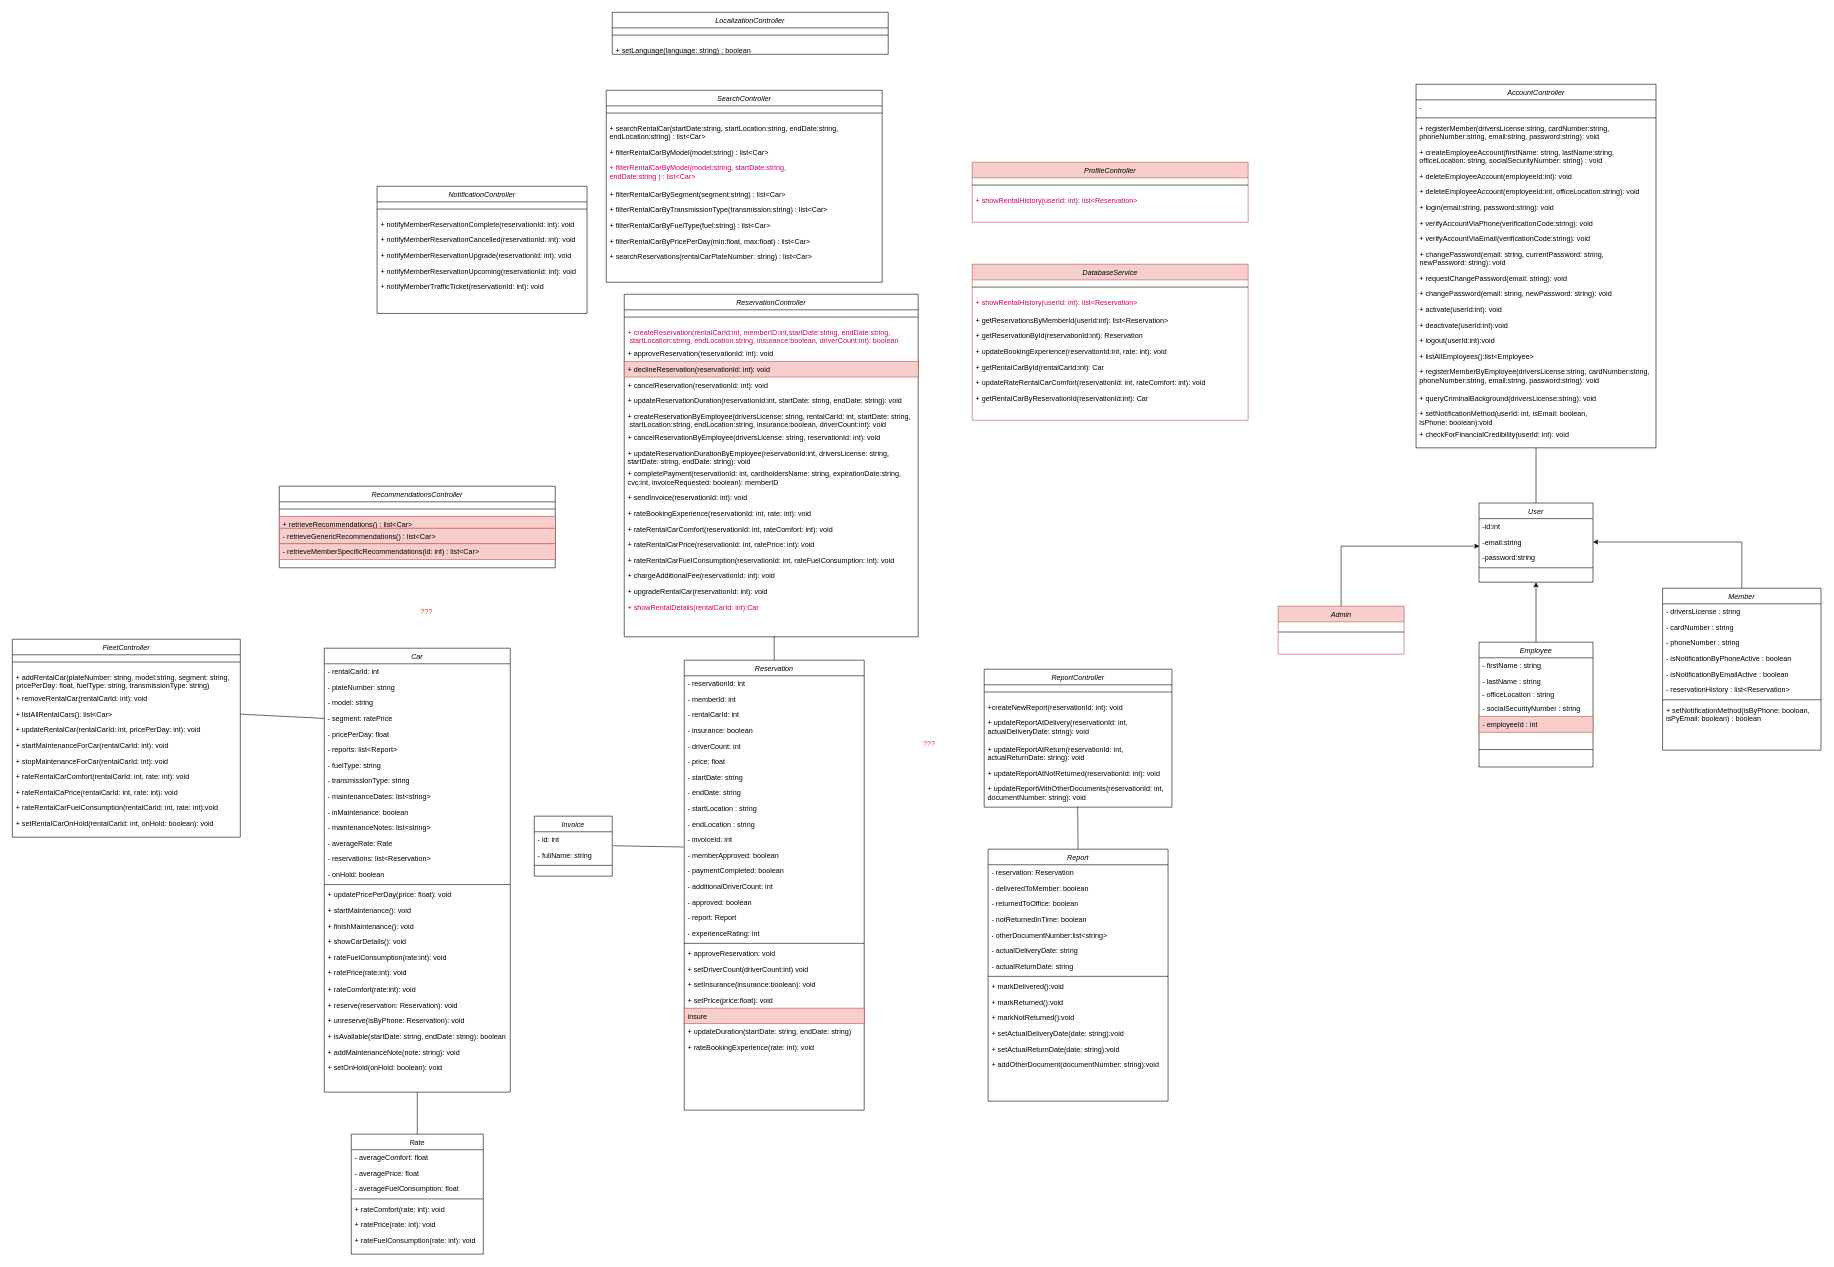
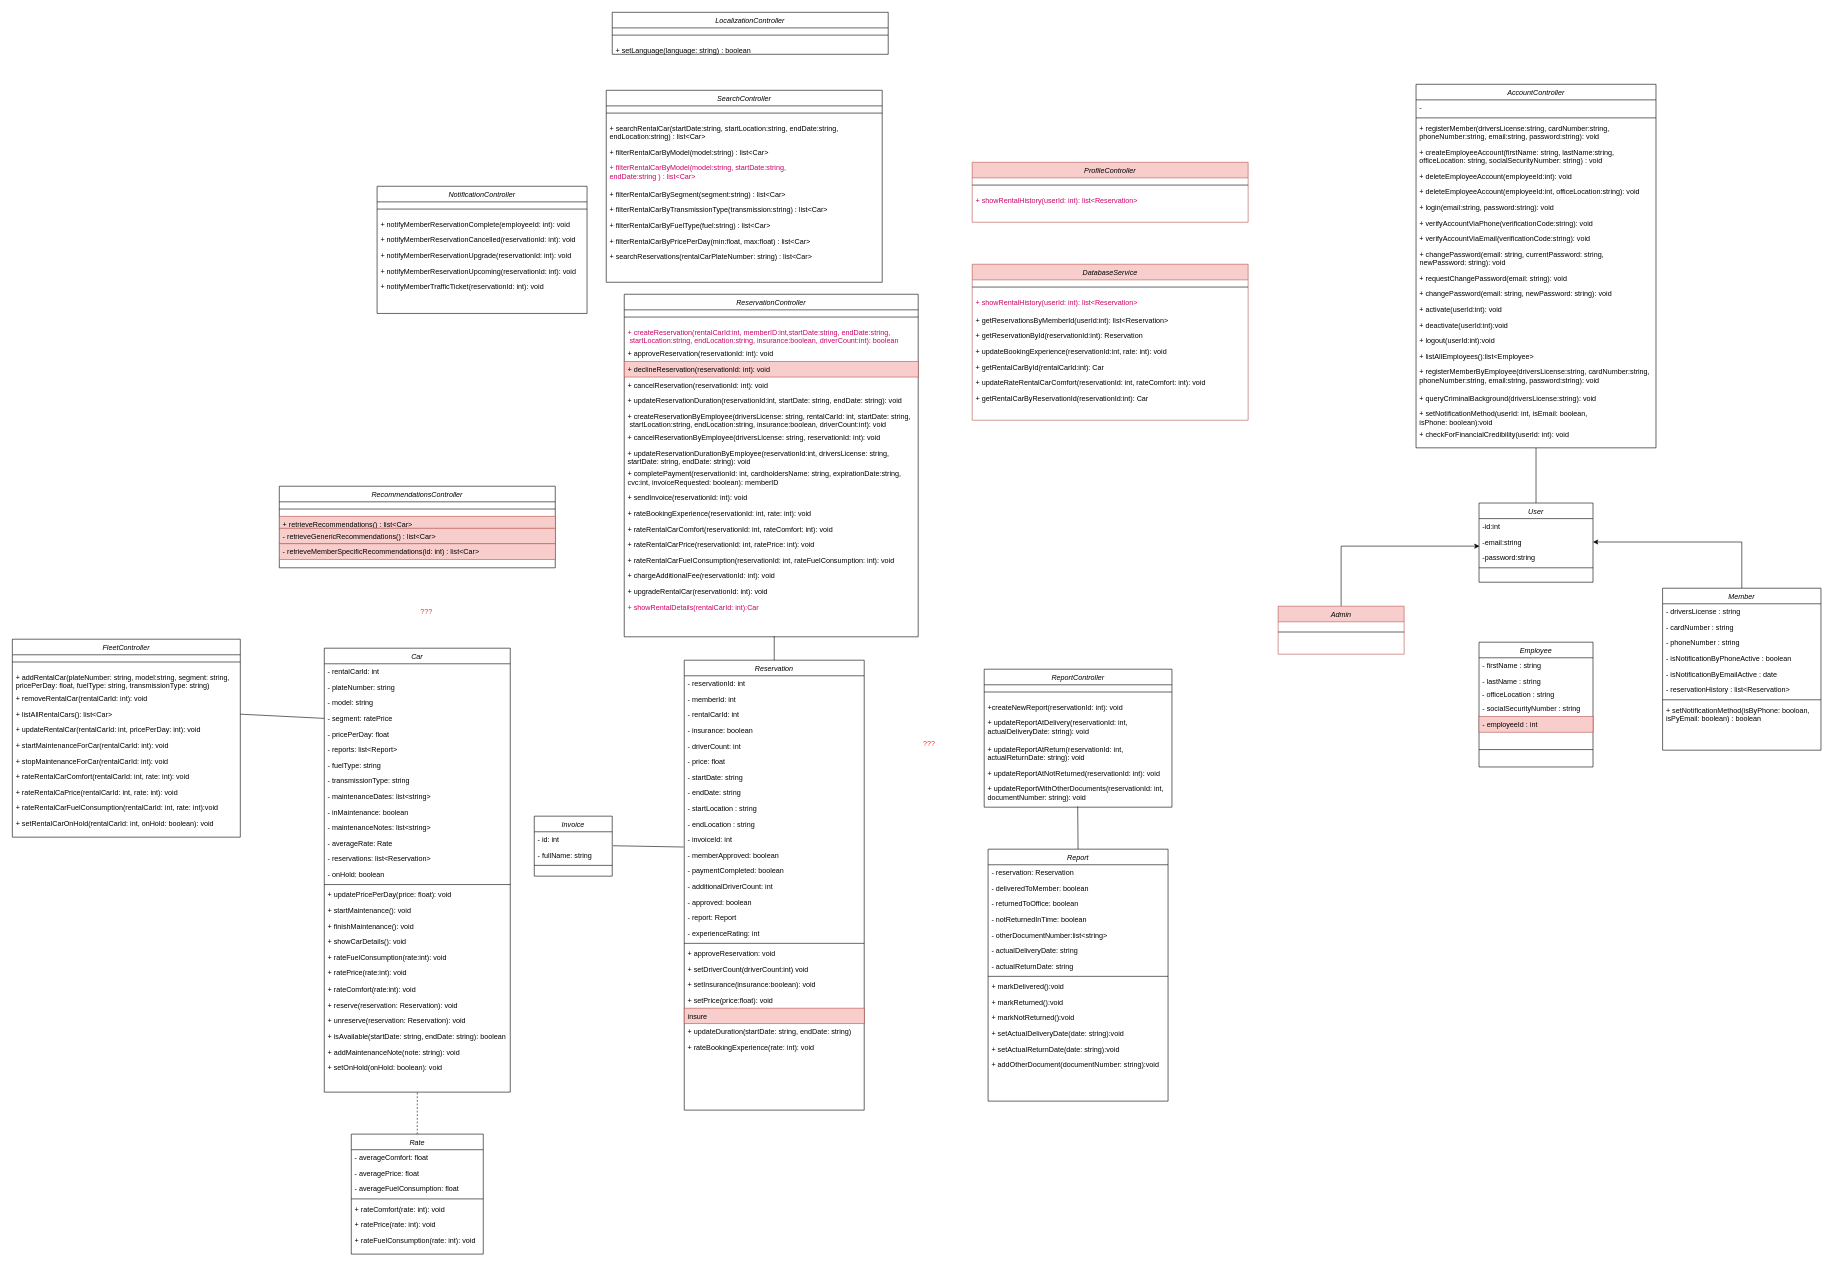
node "+ notifyMemberReservationComplete(reservationId: int): void": label "+ notifyMemberReservationComplete(reservationId: int): void" -> "+ notifyMemberReservationComplete(employeeId: int): void"
edge "Employee" -> "User": removed
node "- isNotificationByEmailActive : boolean": label "- isNotificationByEmailActive : boolean" -> "- isNotificationByEmailActive : date"
node "+ unreserve(isByPhone: Reservation): void": label "+ unreserve(isByPhone: Reservation): void" -> "+ unreserve(reservation: Reservation): void"
edge "Car" -- "Rate": style solid -> dashed
